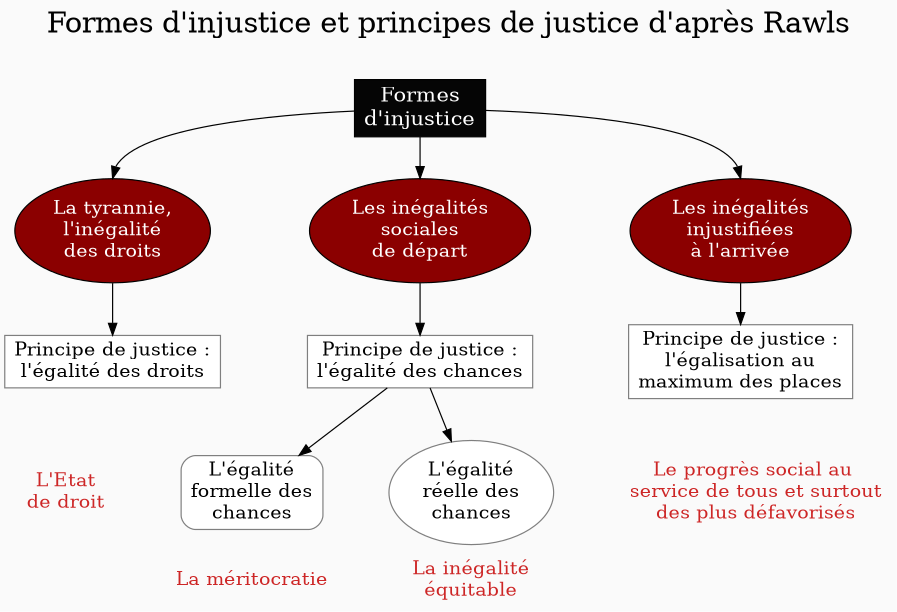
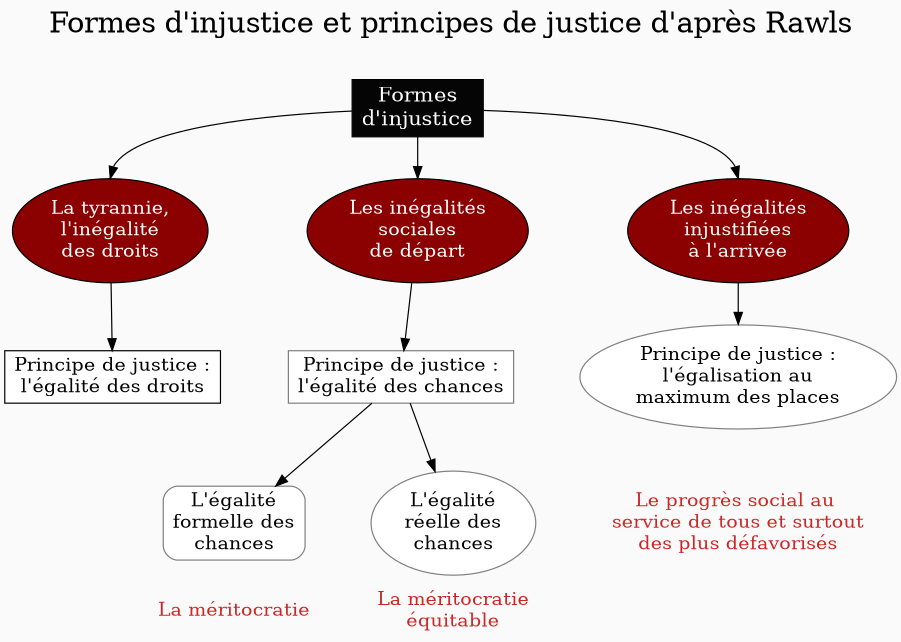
node "Principe de justice : l'égalité des droits": color grey50 -> black
node "Principe de justice : l'égalisation au maximum des places": shape box -> ellipse
node "L'Etat de droit": removed
node "La inégalité équitable": label "La inégalité équitable" -> "La méritocratie équitable"
